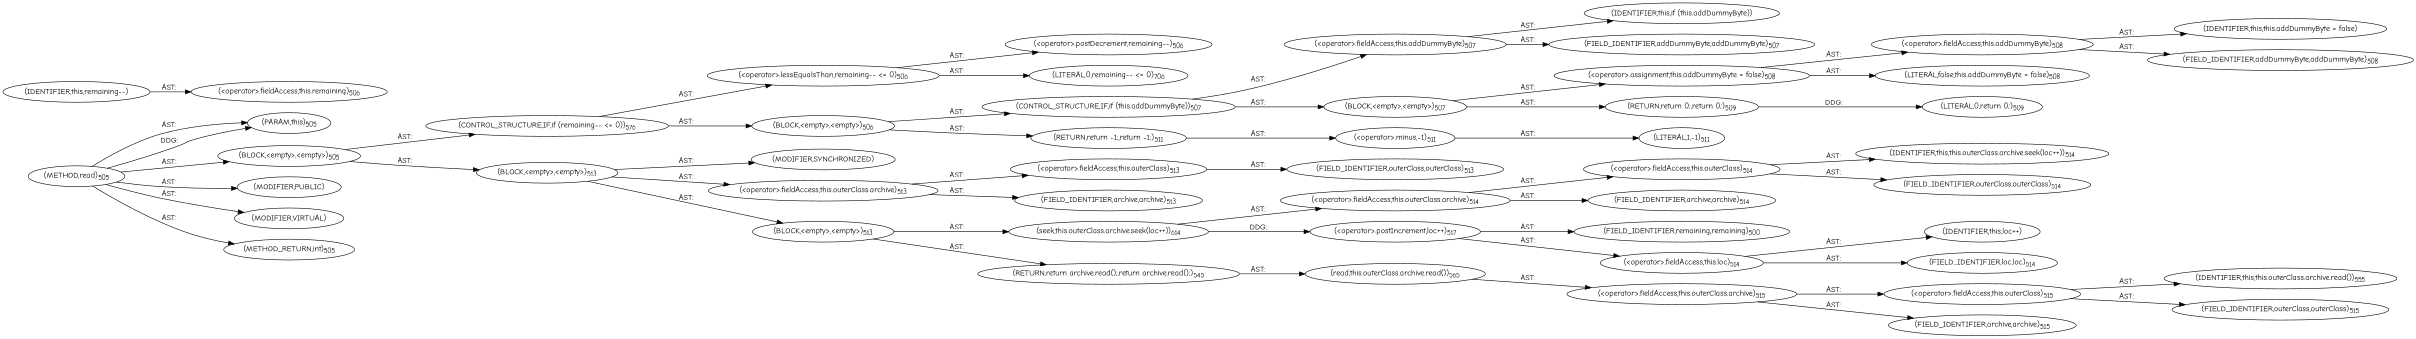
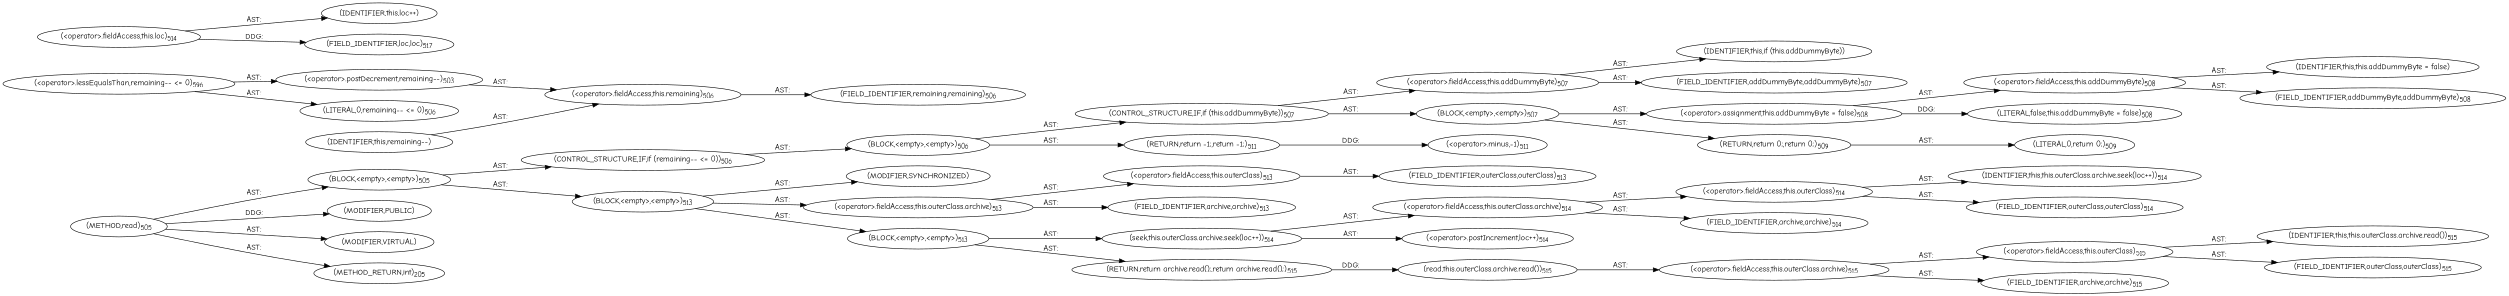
node "(<operator>.postDecrement,remaining--)": text "506" -> "503"
edge "(<operator>.assignment,this.addDummyByte = false)" -> "(LITERAL,false,this.addDummyByte = false)": label "AST: " -> "DDG: "
node "(<operator>.lessEqualsThan,remaining-- <= 0)": text "506" -> "596"
node "(LITERAL,0,remaining-- <= 0)": text "706" -> "506"
edge "(<operator>.postDecrement,remaining--)" -> "(<operator>.fieldAccess,this.remaining)": added, label "AST:"
edge "(CONTROL_STRUCTURE,IF,if (remaining-- <= 0))" -> "(<operator>.lessEqualsThan,remaining-- <= 0)": removed, label "AST:"
edge "(RETURN,return 0;,return 0;)" -> "(LITERAL,0,return 0;)": label "DDG: " -> "AST: "
node "(PARAM,this)": removed
node "(CONTROL_STRUCTURE,IF,if (remaining-- <= 0))": text "576" -> "506"
edge "(RETURN,return -1;,return -1;)" -> "(<operator>.minus,-1)": label "AST: " -> "DDG: "
node "(LITERAL,1,-1)": removed
edge "(METHOD,read)" -> "(MODIFIER,PUBLIC)": label "AST: " -> "DDG: "
edge "(seek,this.outerClass.archive.seek(loc++))" -> "(<operator>.postIncrement,loc++)": label "DDG: " -> "AST: "
node "(seek,this.outerClass.archive.seek(loc++))": text "614" -> "514"
node "(<operator>.postIncrement,loc++)": text "517" -> "514"
node "(FIELD_IDENTIFIER,remaining,remaining)": text "500" -> "506"
edge "(<operator>.postIncrement,loc++)" -> "(FIELD_IDENTIFIER,remaining,remaining)": now "(<operator>.fieldAccess,this.remaining)" -> "(FIELD_IDENTIFIER,remaining,remaining)"
edge "(<operator>.postIncrement,loc++)" -> "(<operator>.fieldAccess,this.loc)": removed, label "AST:"
node "(METHOD_RETURN,int)": text "505" -> "205"
edge "(<operator>.fieldAccess,this.loc)" -> "(FIELD_IDENTIFIER,loc,loc)": label "AST: " -> "DDG: "
node "(FIELD_IDENTIFIER,loc,loc)": text "514" -> "517"
edge "(RETURN,return archive.read();,return archive.read();)" -> "(read,this.outerClass.archive.read())": label "AST: " -> "DDG: "
node "(RETURN,return archive.read();,return archive.read();)": text "545" -> "515"
node "(read,this.outerClass.archive.read())": text "565" -> "515"
node "(IDENTIFIER,this,this.outerClass.archive.read())": text "555" -> "515"
